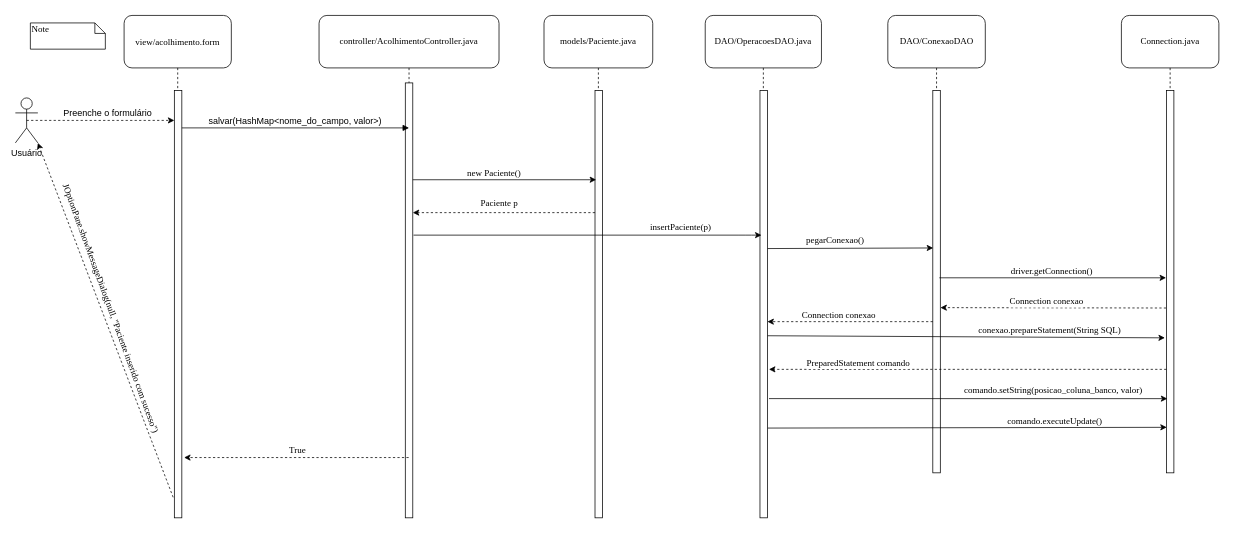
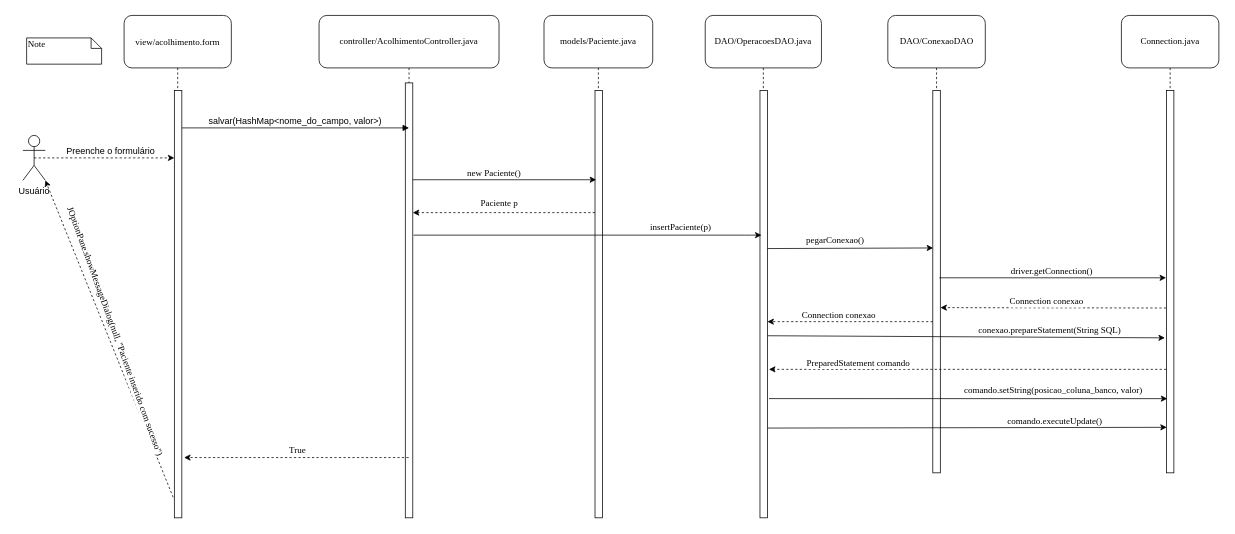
node "Note": moved (68, 36) -> (64, 51)
node "Usuário": moved (27, 120) -> (34, 158)
